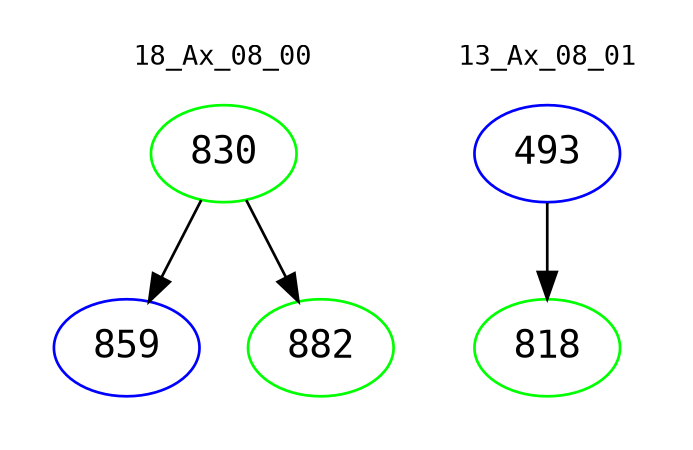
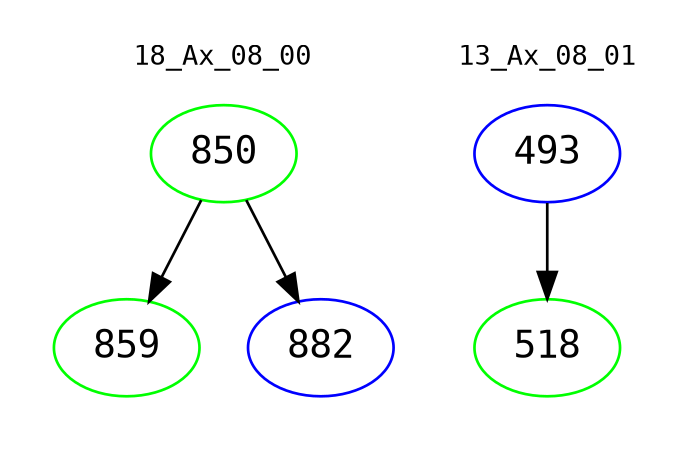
node "830": label "830" -> "850"
node "859": color blue -> green
node "882": color green -> blue
node "818": label "818" -> "518"
